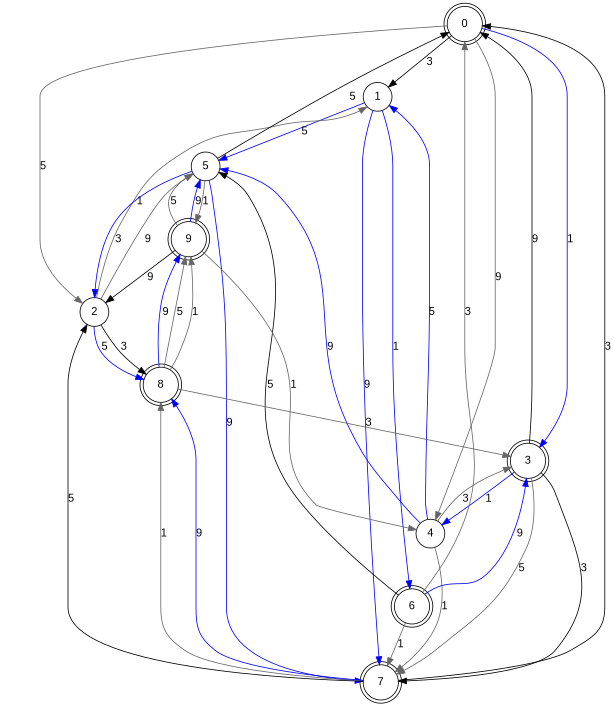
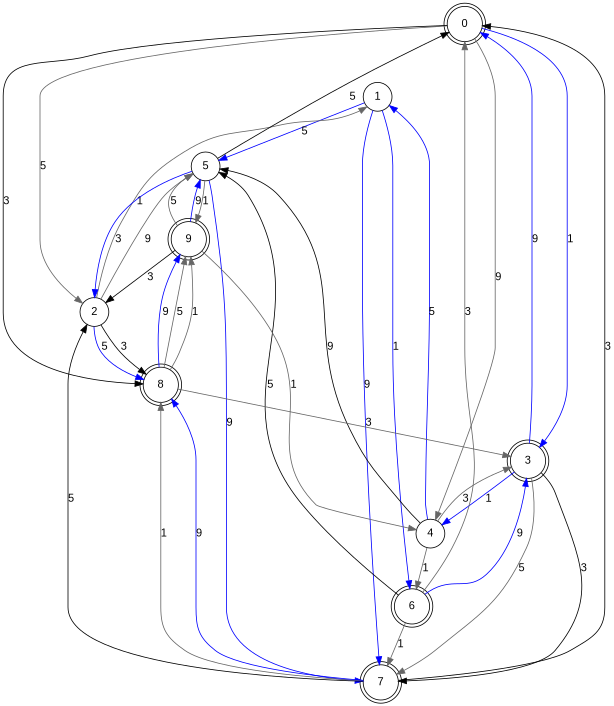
edge "0" -> "1": now "0" -> "8"
edge "3" -> "0": color black -> blue
edge "9" -> "2": label "9" -> "3"
edge "4" -> "5": color blue -> black
edge "4" -> "7": now "4" -> "6"
